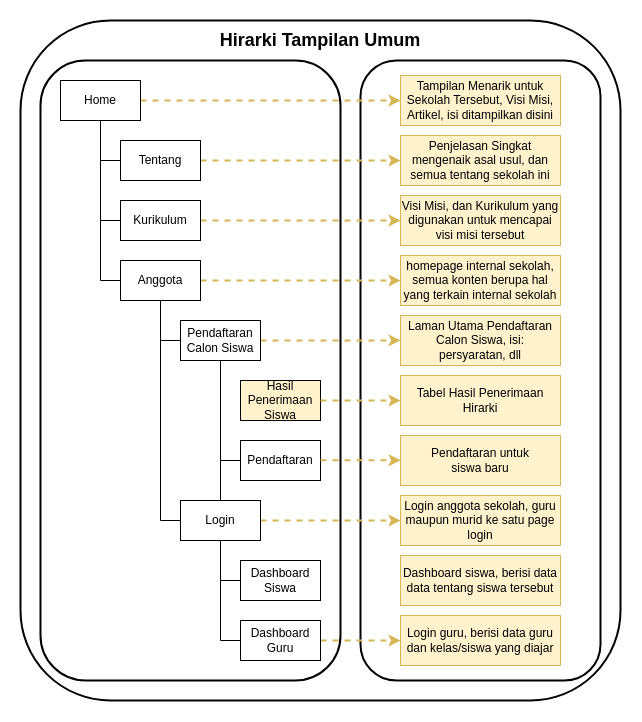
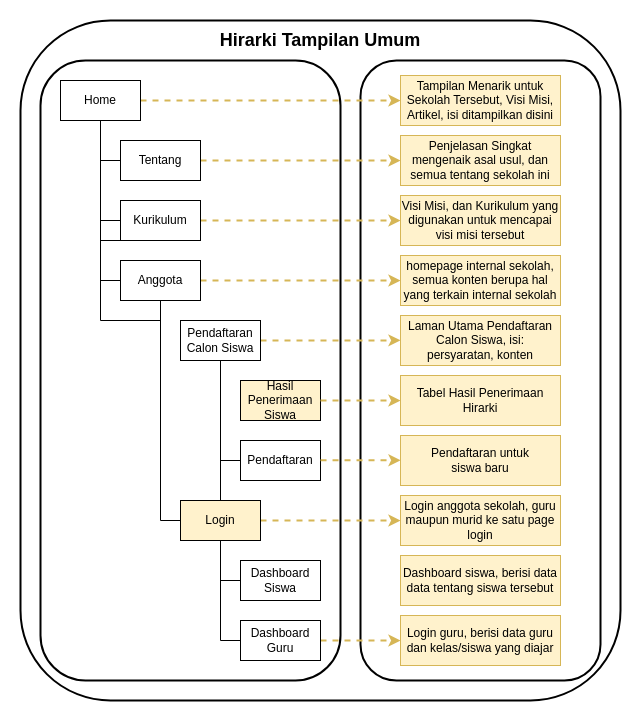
edge "Anggota" -- "Pendaftaran Calon Siswa": now "Anggota" -- "Kurikulum"
node "Laman Utama Pendaftaran Calon Siswa, isi: persyaratan, dll": label "Laman Utama Pendaftaran Calon Siswa, isi: persyaratan, dll" -> "Laman Utama Pendaftaran Calon Siswa, isi: persyaratan, konten"
node "Login": fillcolor #ffffff -> #fff2cc
